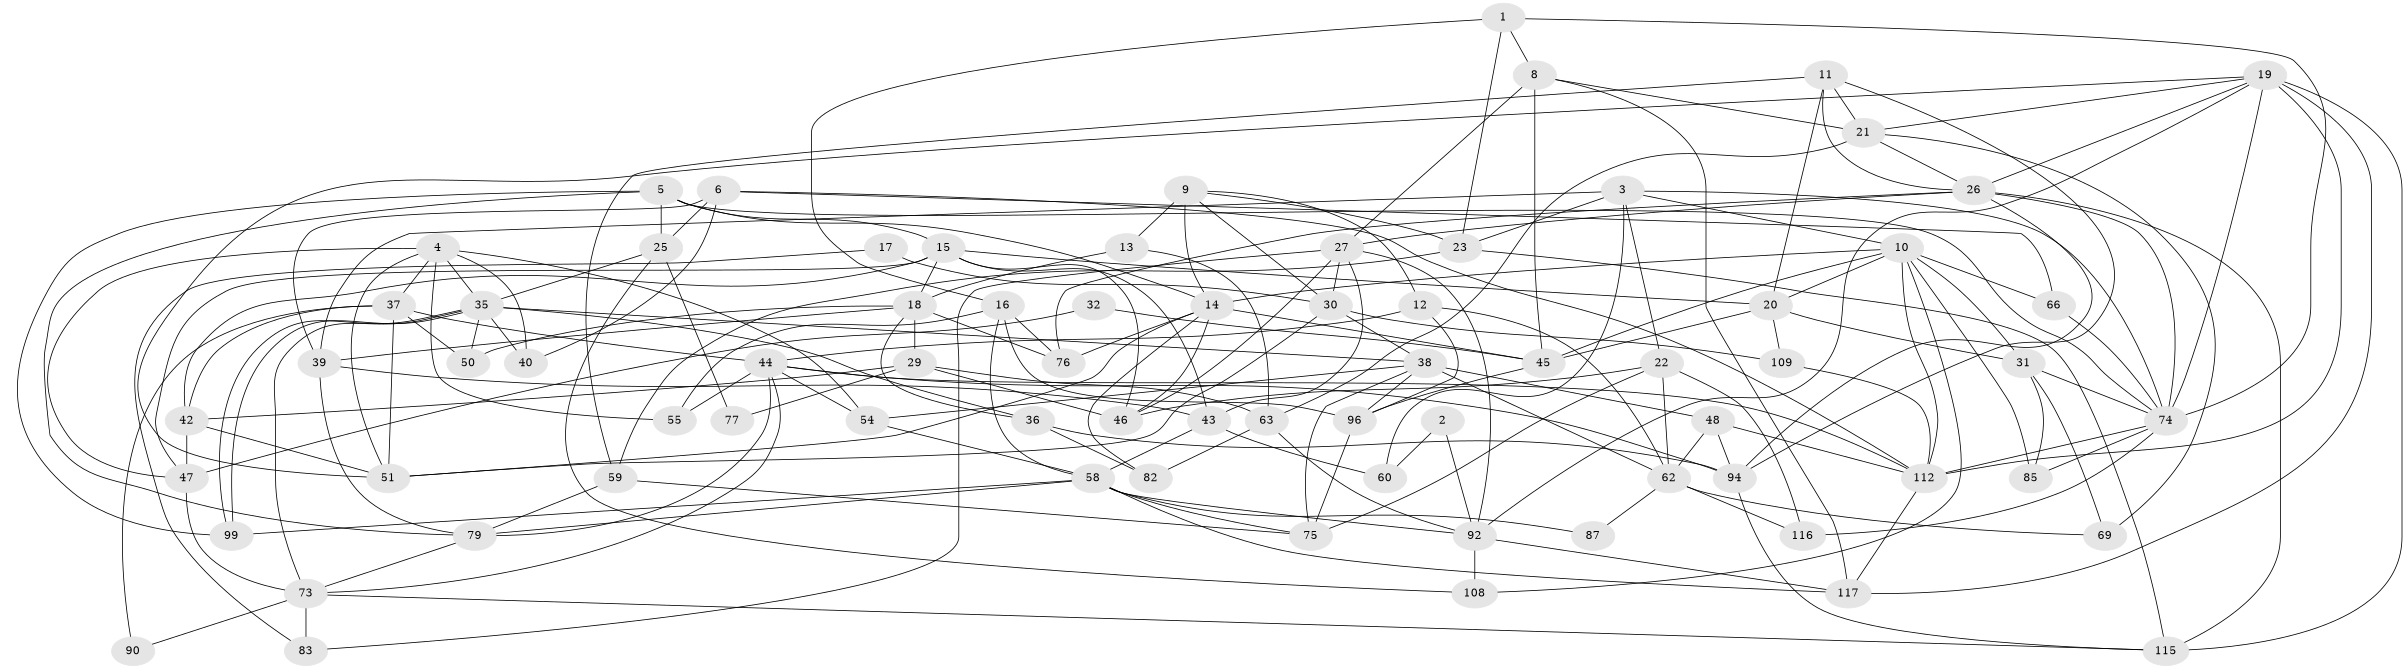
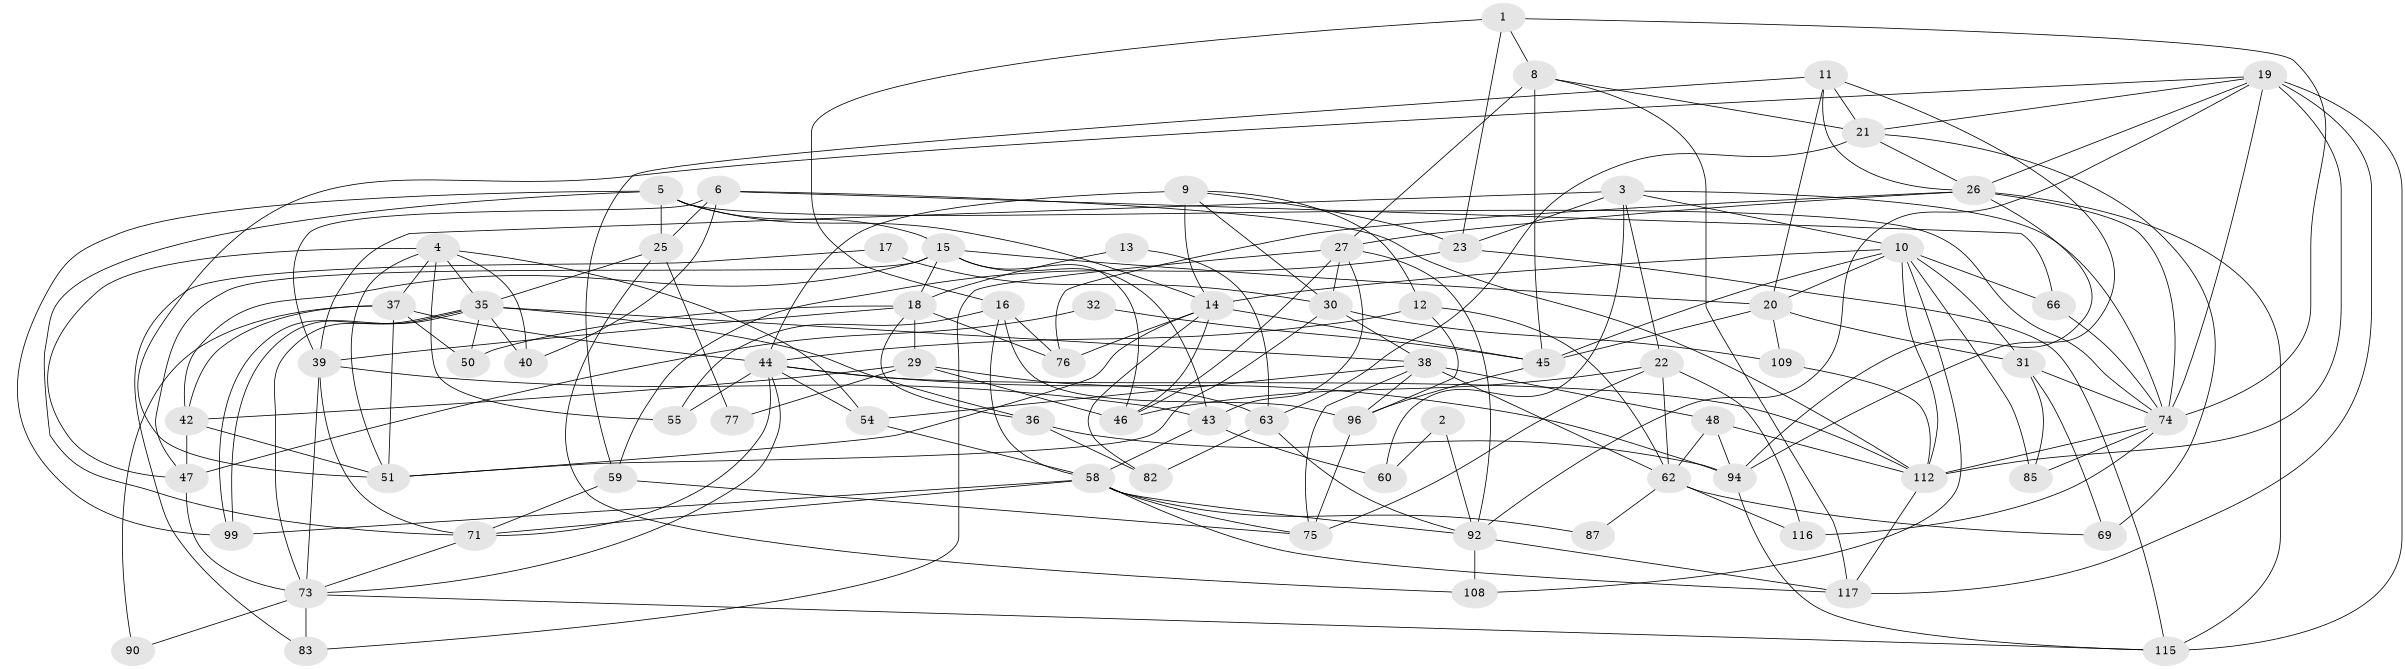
edge "9" -- "13": now "9" -- "44"
edge "39" -- "73": added
node "79": label "79" -> "71"
